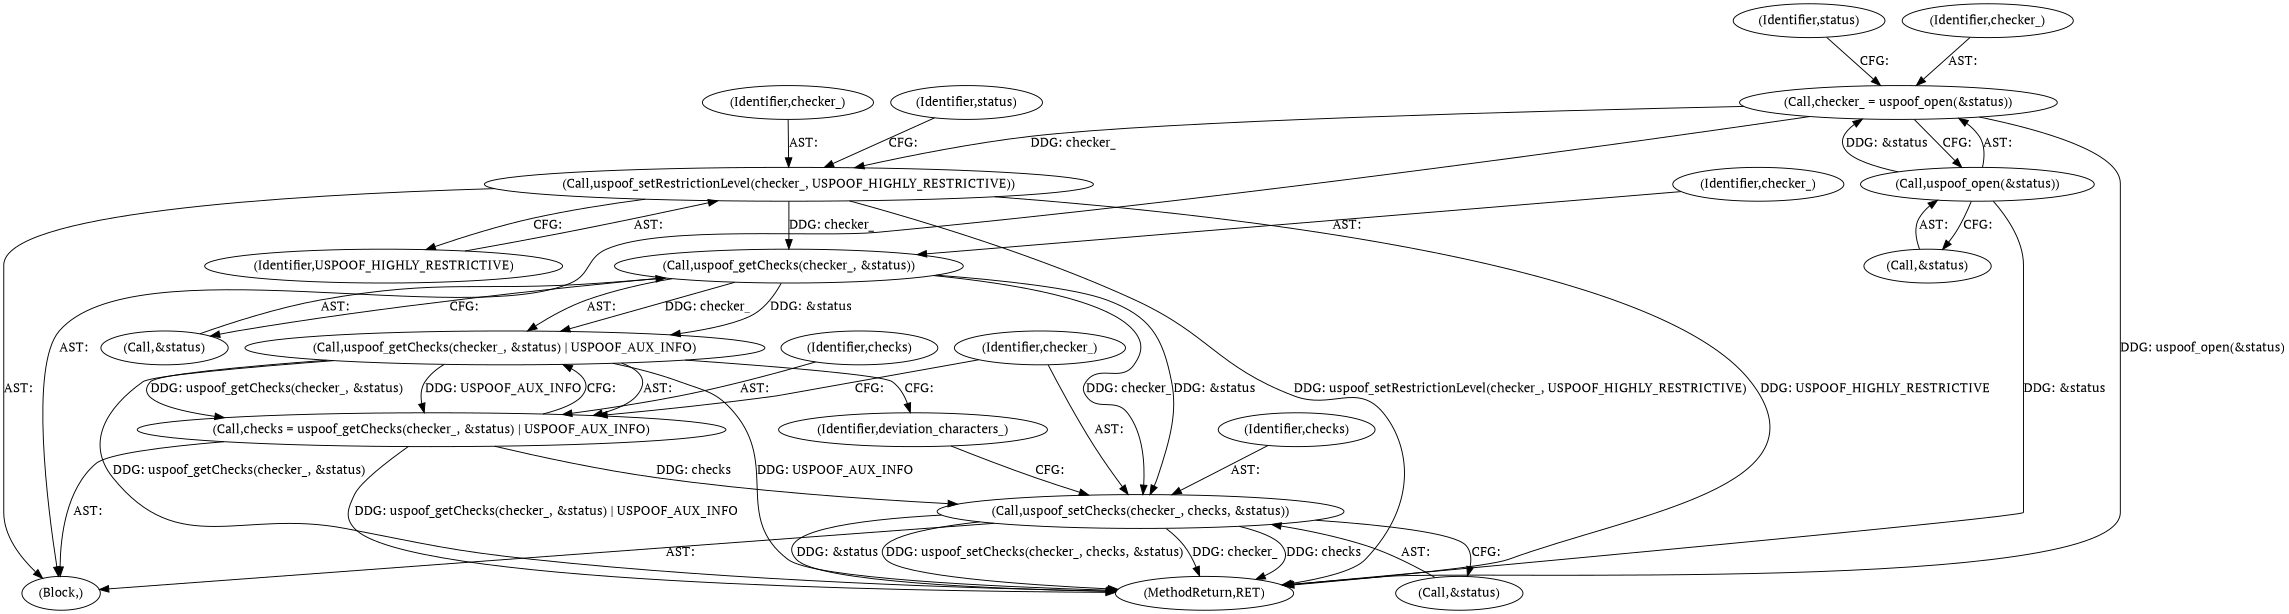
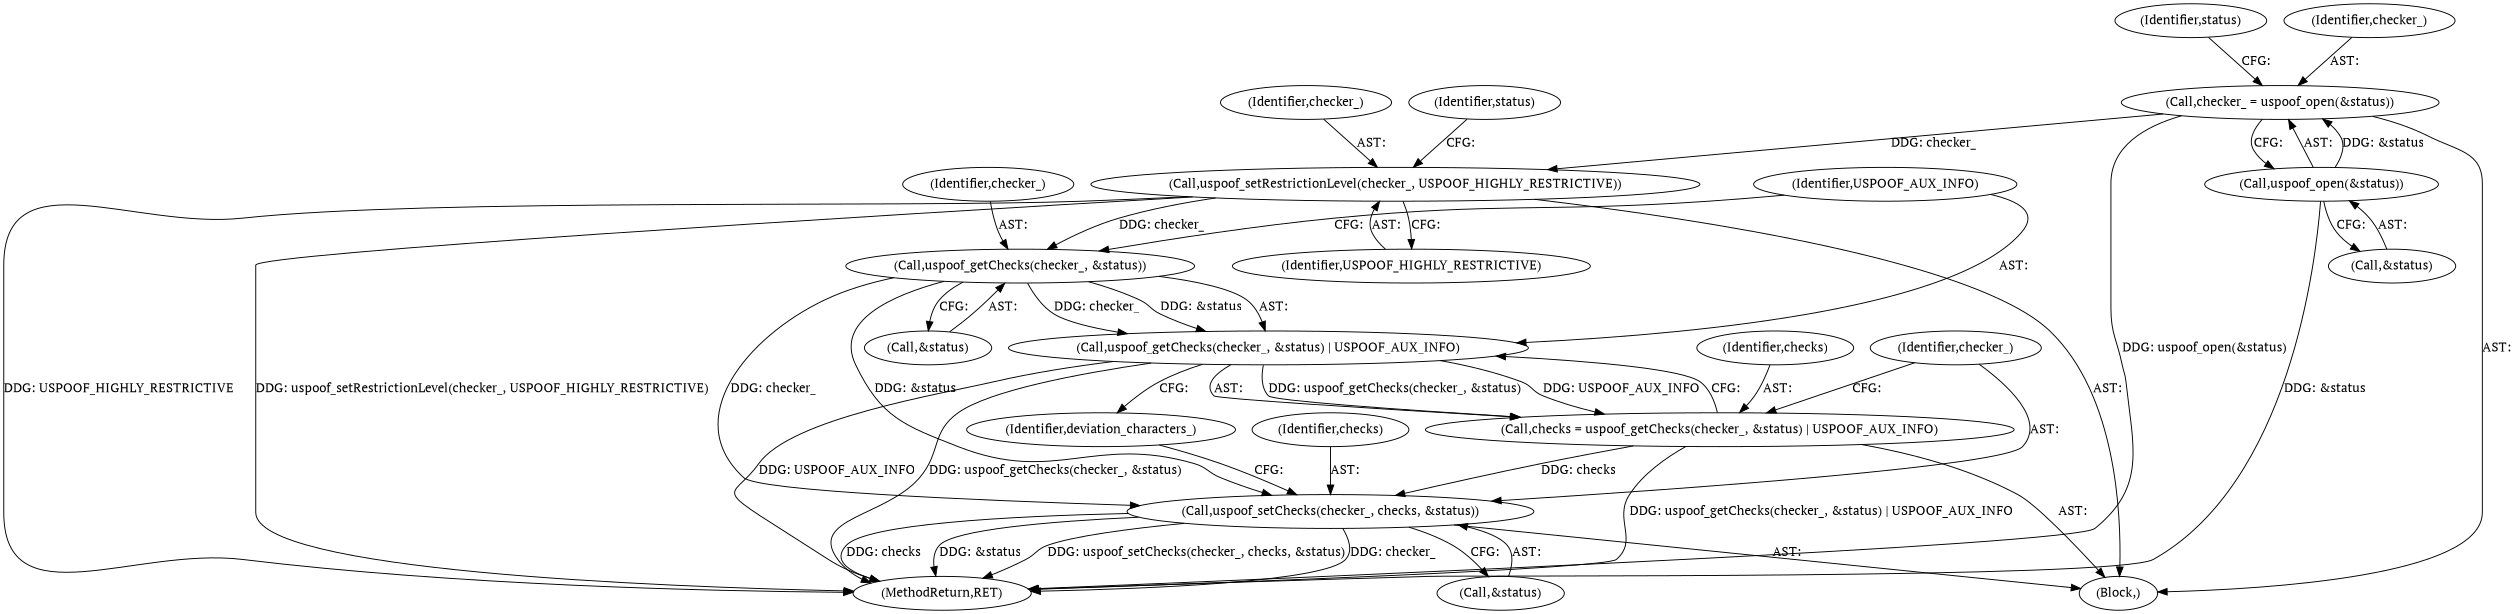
node "(Identifier,USPOOF_AUX_INFO)": added
